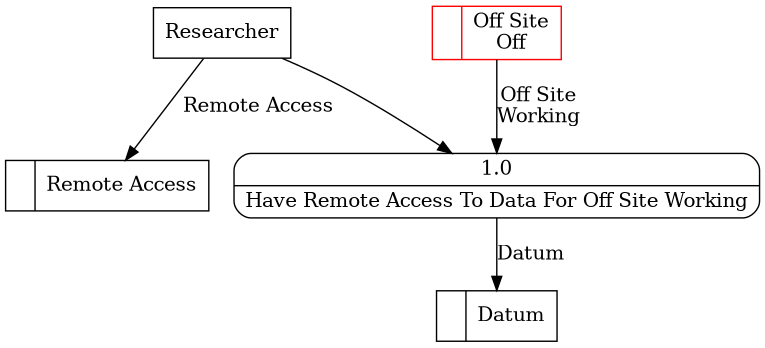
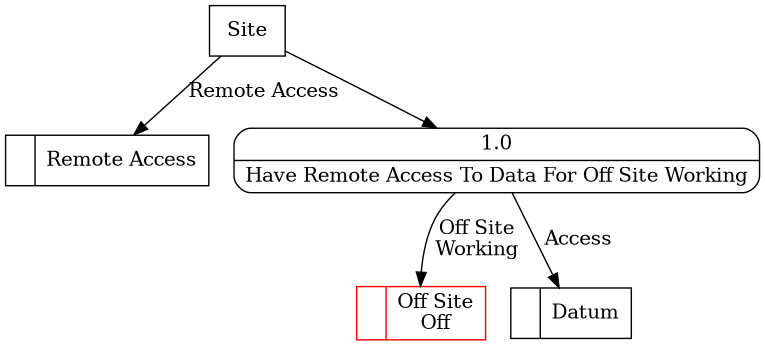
node "Researcher": label "Researcher" -> "Site"
edge "Off Site" -> "1.0": reversed
edge "1.0" -> "Datum": label "Datum" -> "Access"
